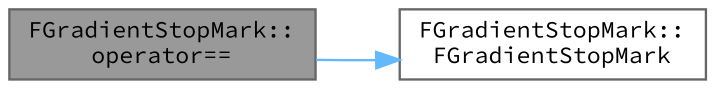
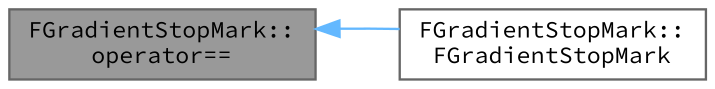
edge "FGradientStopMark:: operator==" -> "FGradientStopMark:: FGradientStopMark": reversed
